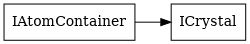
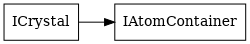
edge "IAtomContainer" -> "ICrystal": reversed
